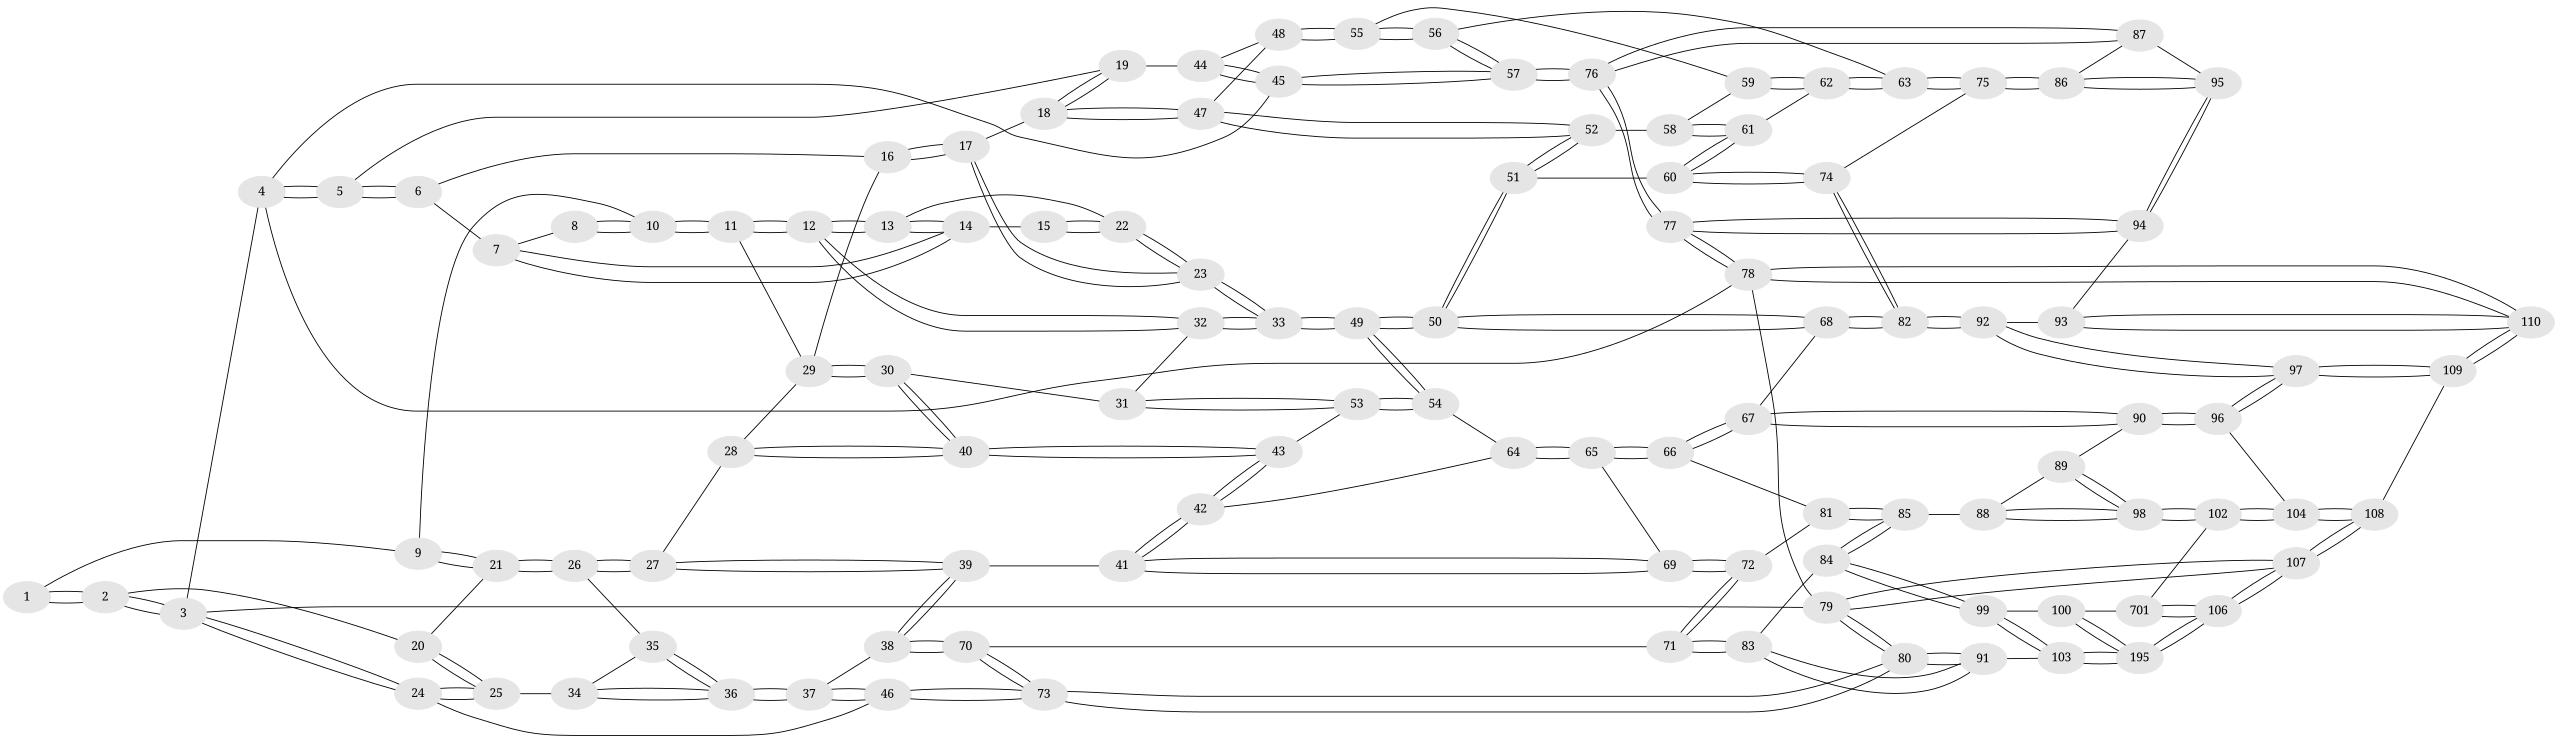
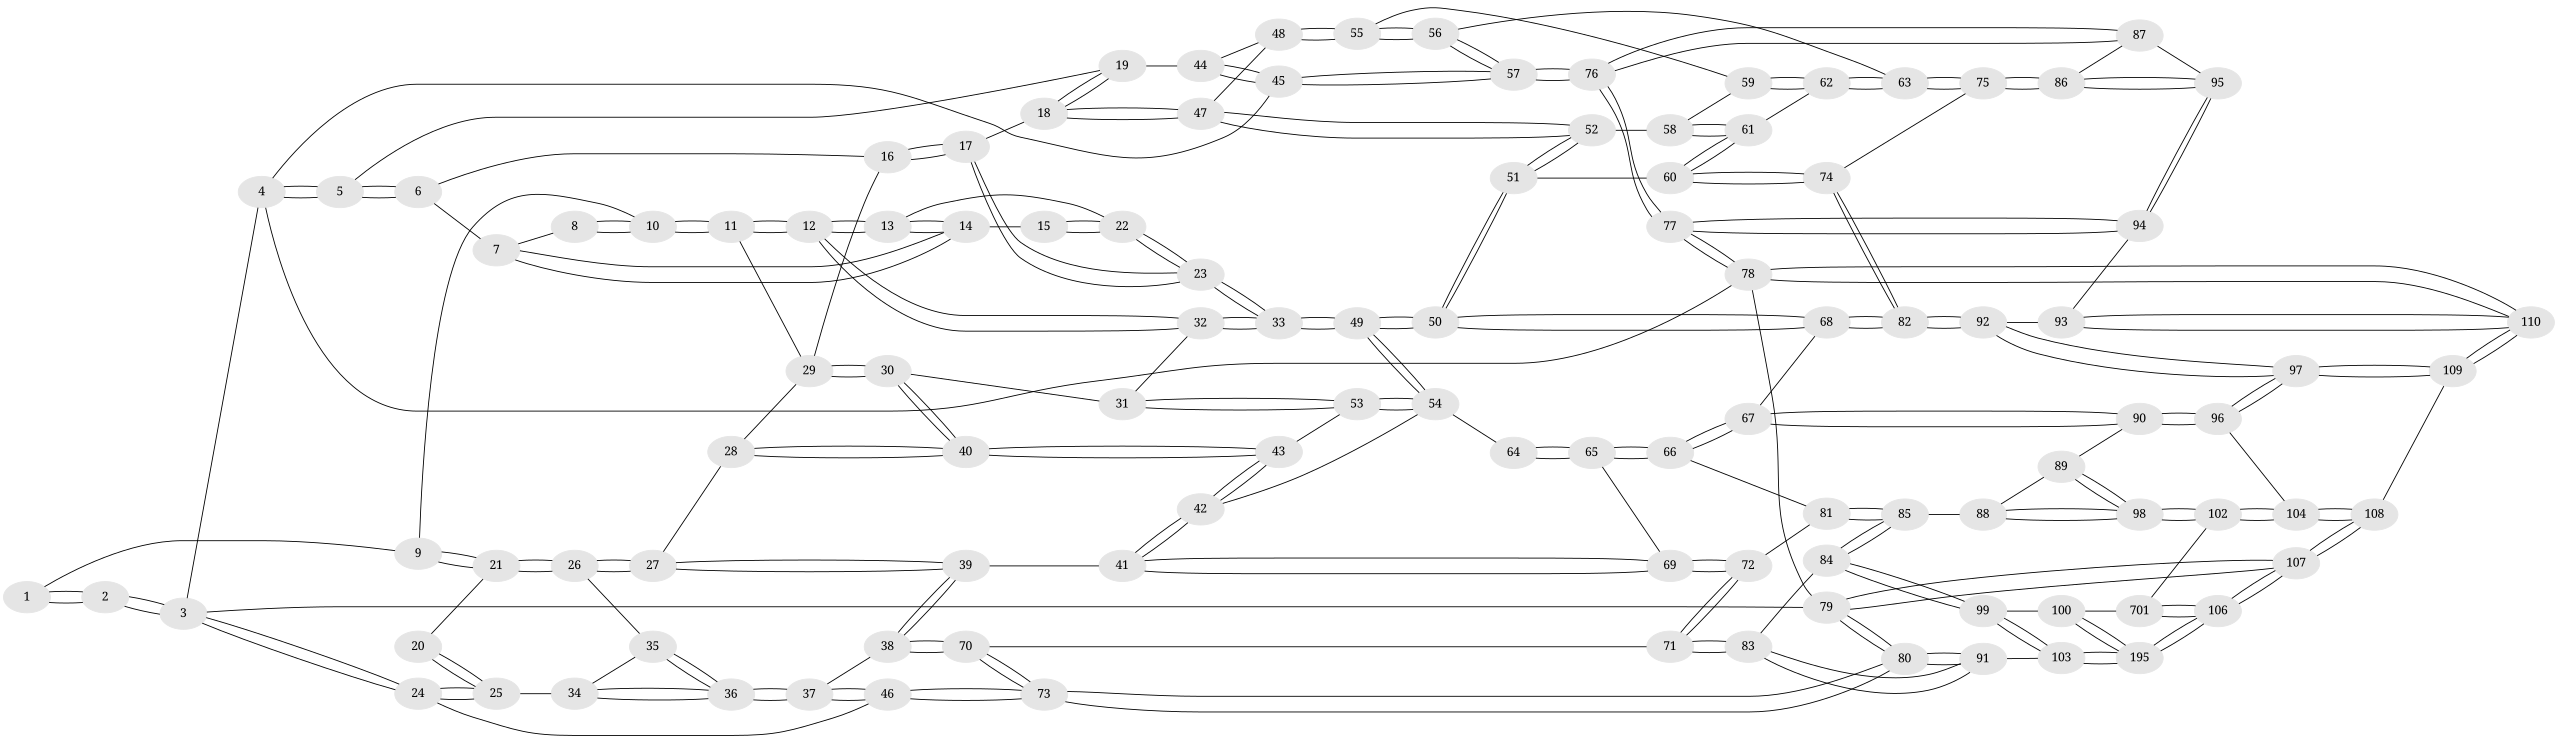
edge "64" -- "42": now "54" -- "42"
edge "2" -- "20": removed
